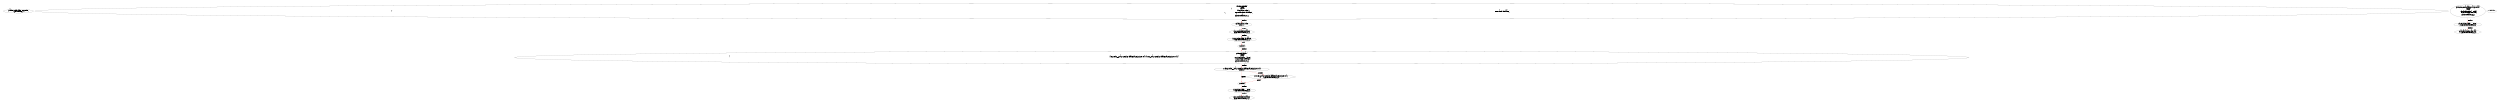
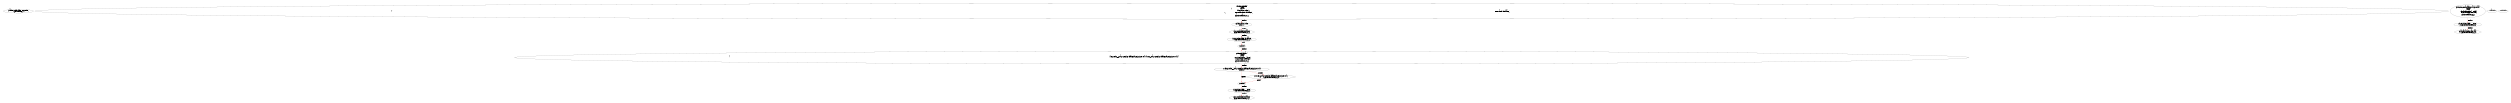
node "0_ start_node": added
